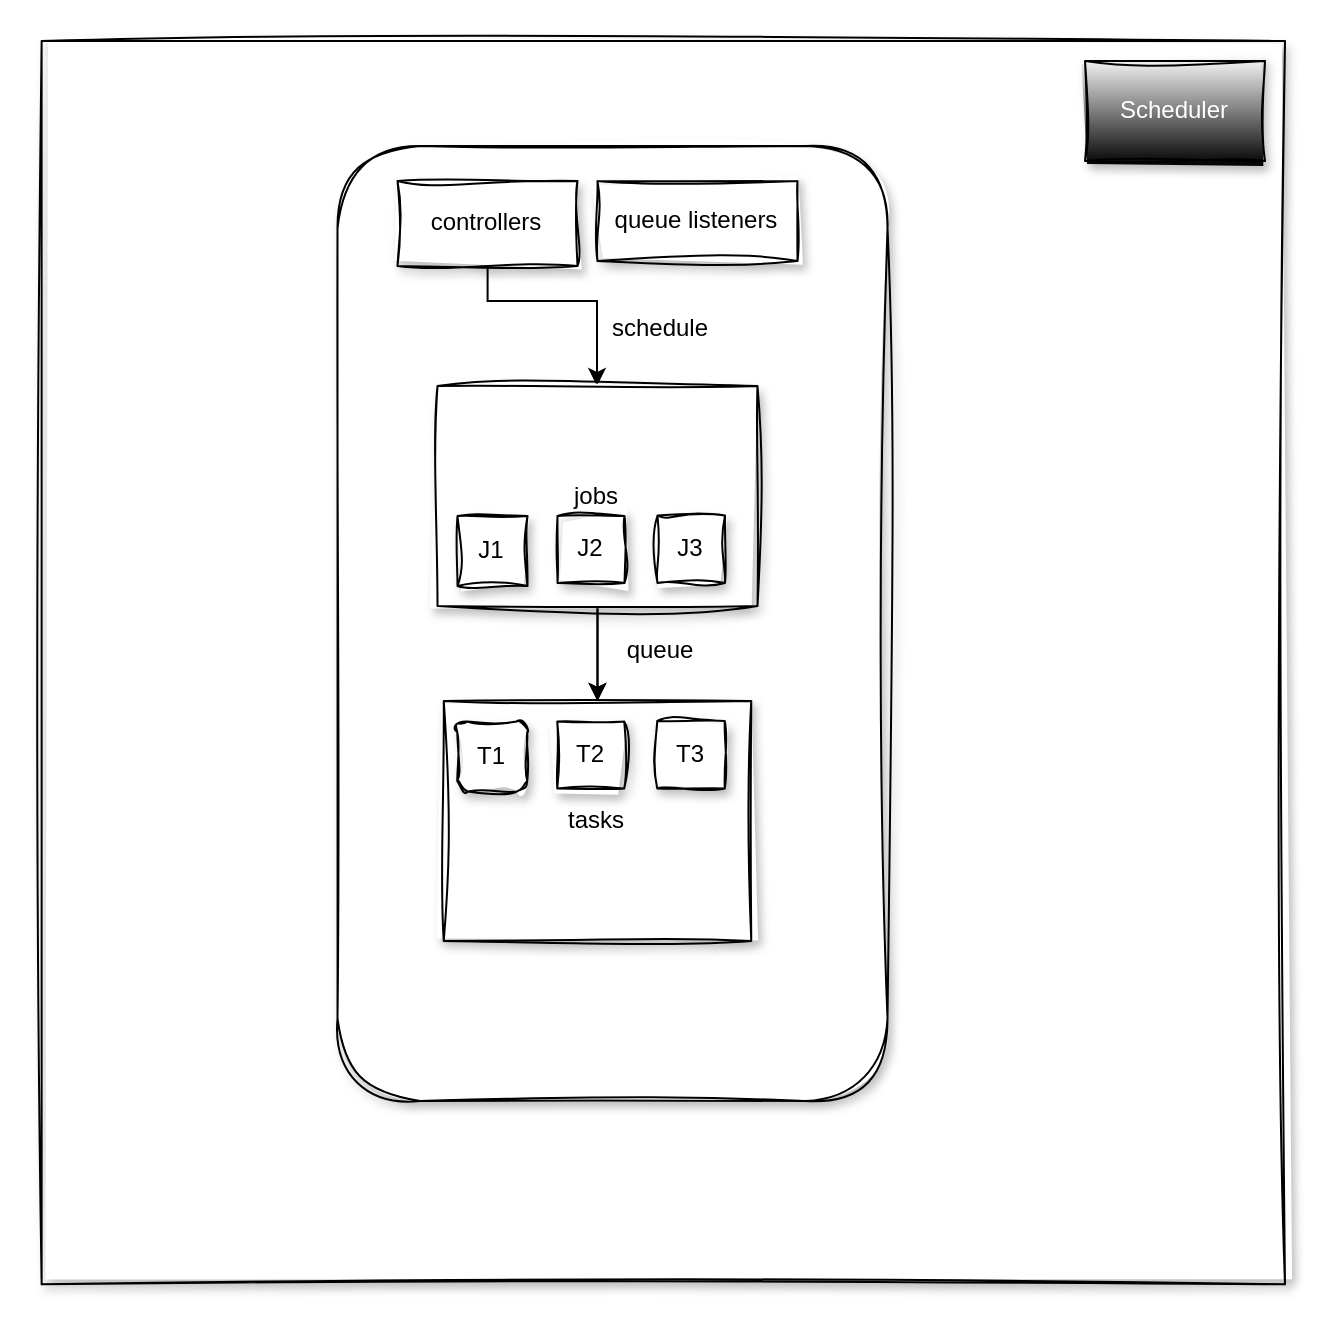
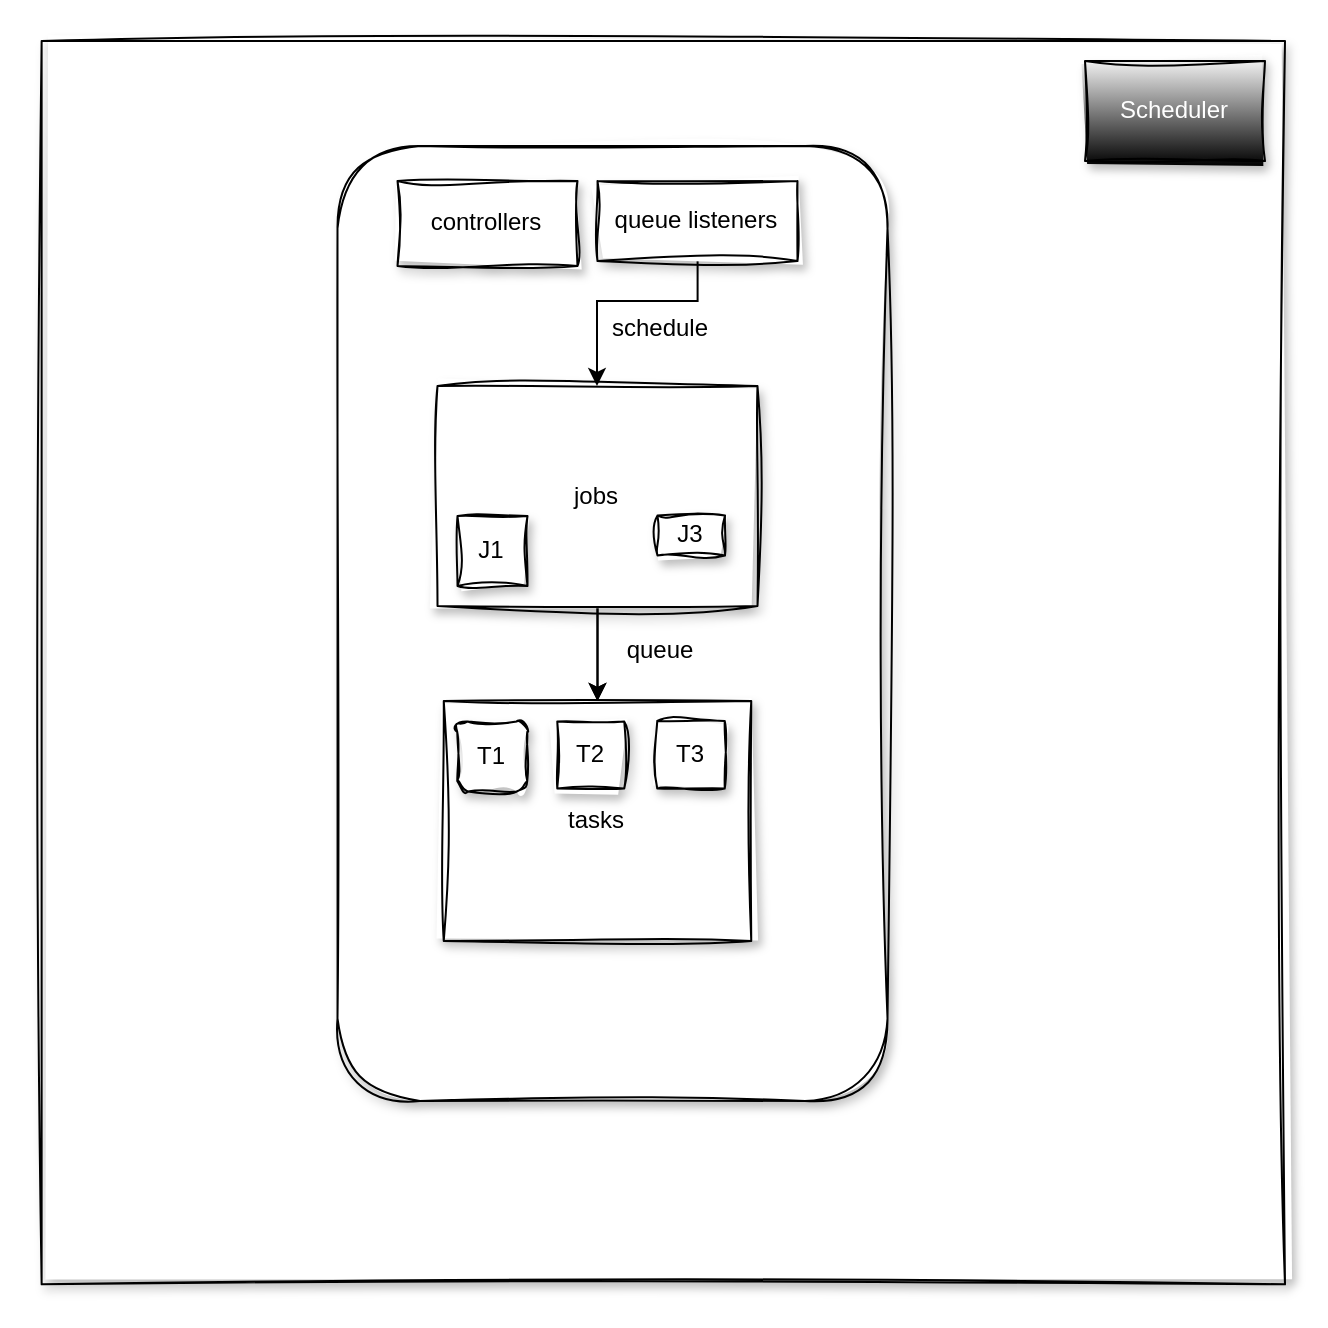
edge "controllers" -> "jobs": removed
edge "queue listeners" -> "jobs": added
node "J3": size 68x68 -> 68x40
node "J2": removed
